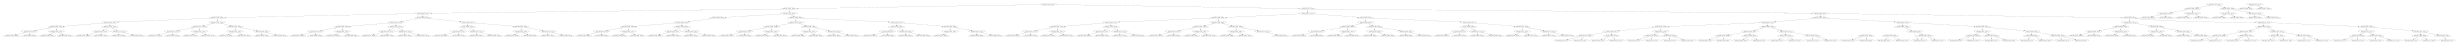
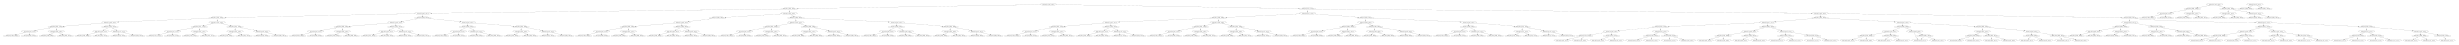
node "Node{data=[5281, 5281]}": added
node "Node{data=[3004, 3004]}": added
node "Node{data=[3493, 3493]}": added
